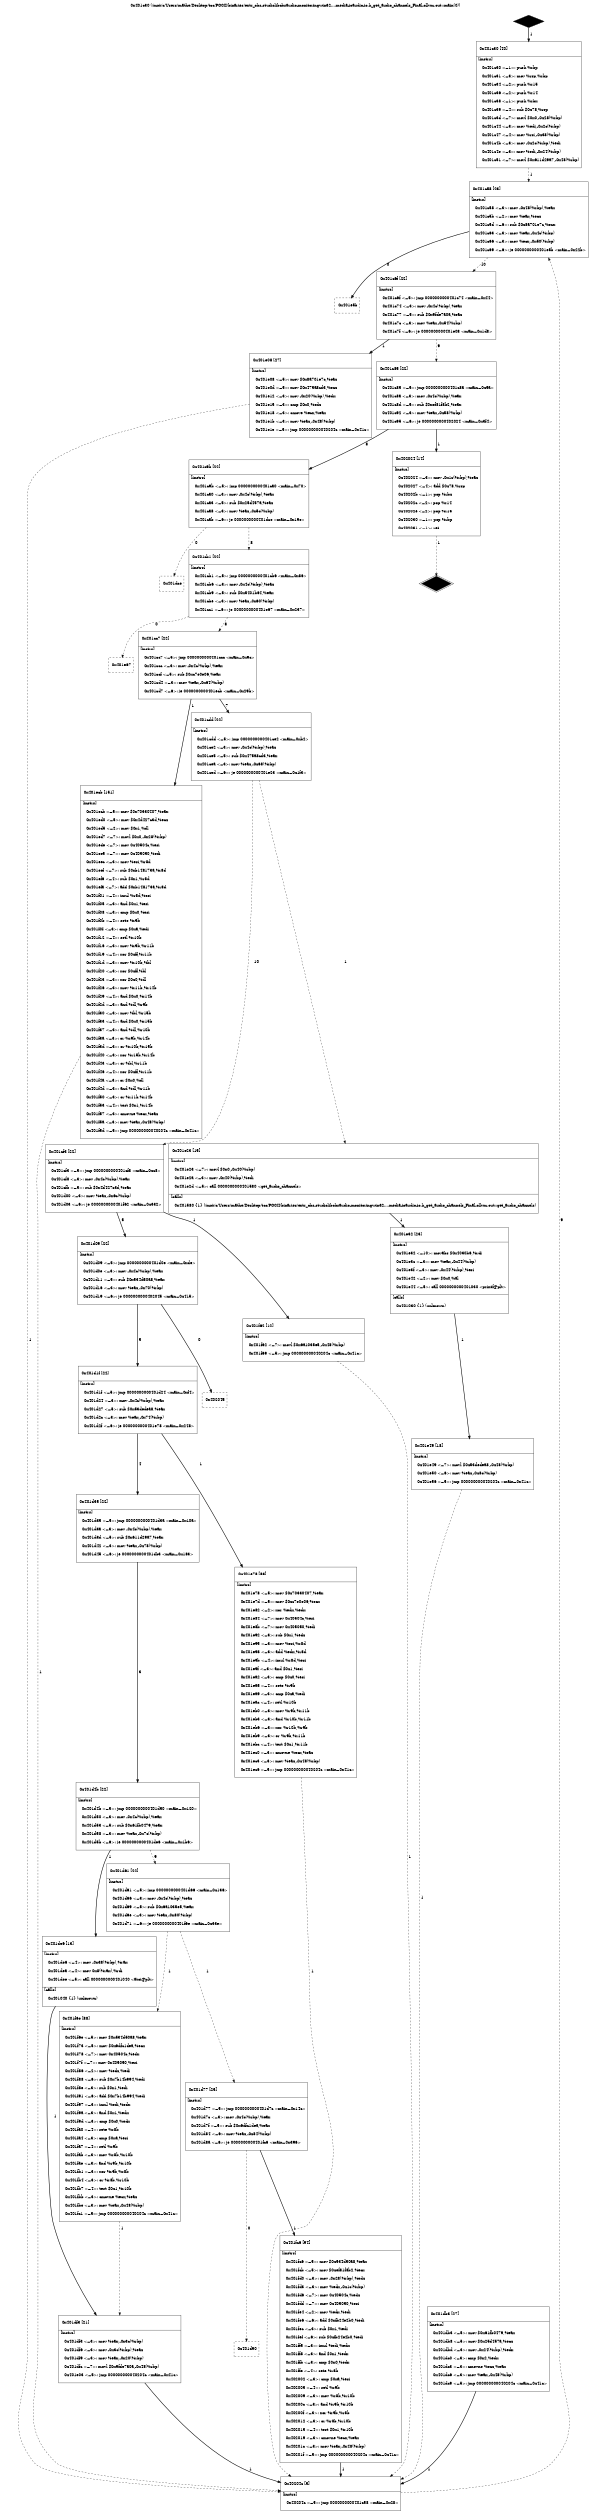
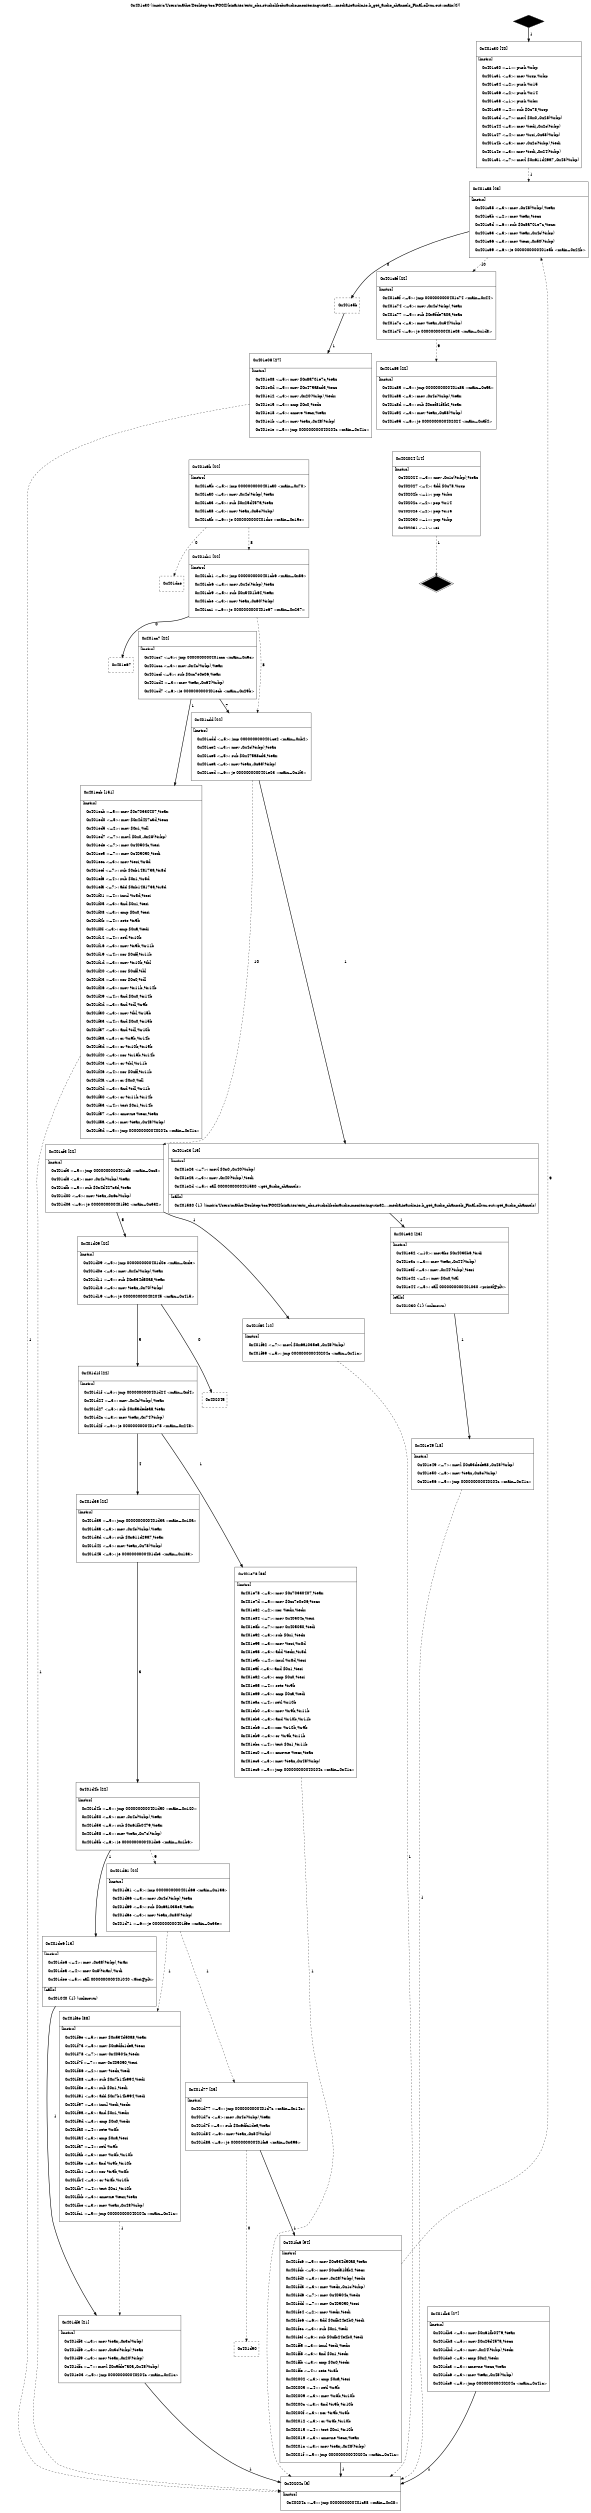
edge "0x401c6f [22]" -> "0x401e08 [27]": now "0x401e5b" -> "0x401e08 [27]"
edge "0x401c85 [22]" -> "0x402024 [14]": removed, label "1"
edge "0x401c85 [22]" -> "0x401c9b [22]": removed, label "8"
edge "0x401cb1 [22]" -> "0x401cc7 [22]": now "0x401cb1 [22]" -> "0x401cdd [22]"
edge "0x401cb1 [22]" -> "0x401e67": style dashed -> bold
edge "0x401cdd [22]" -> "0x401e23 [15]": style dashed -> bold
edge "0x40204c [5]" -> "0x401c58 [23]": now "0x401fc6 [94]" -> "0x401c58 [23]"
